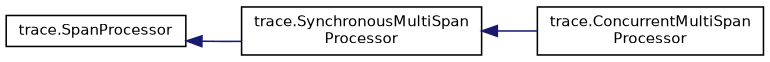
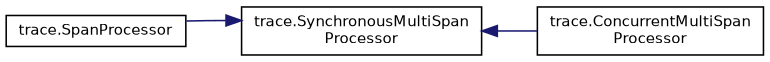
edge "trace.SynchronousMultiSpan Processor" -> "trace.SpanProcessor": reversed
